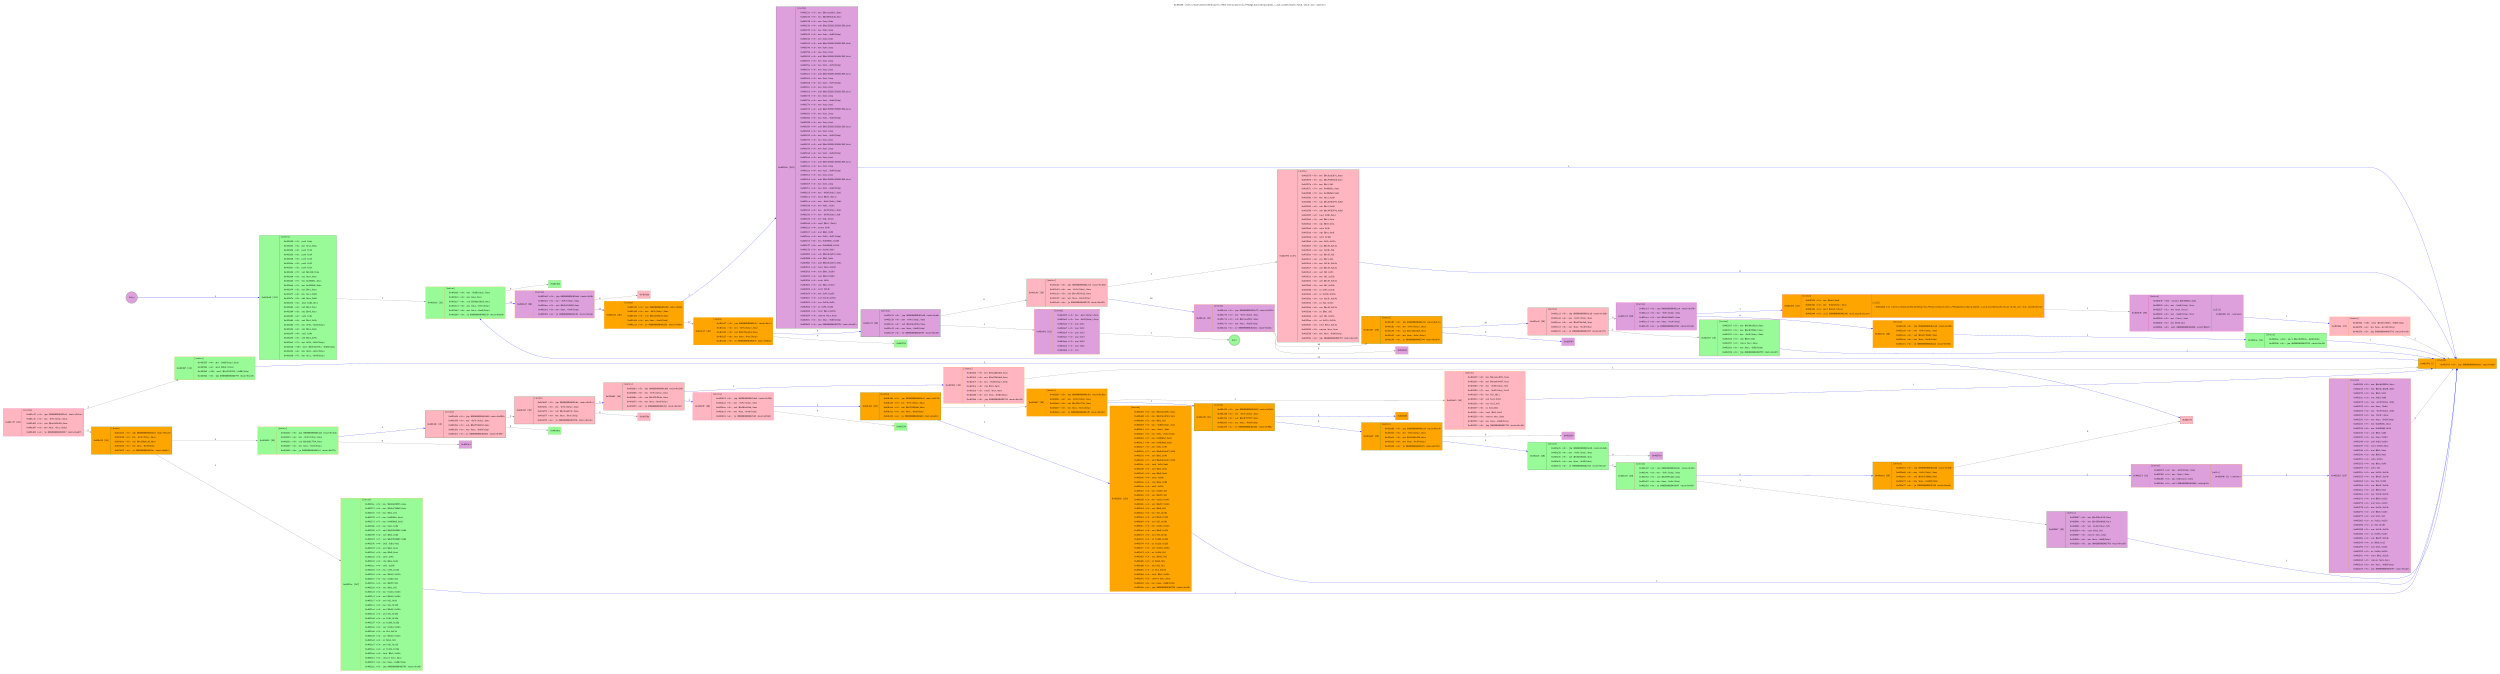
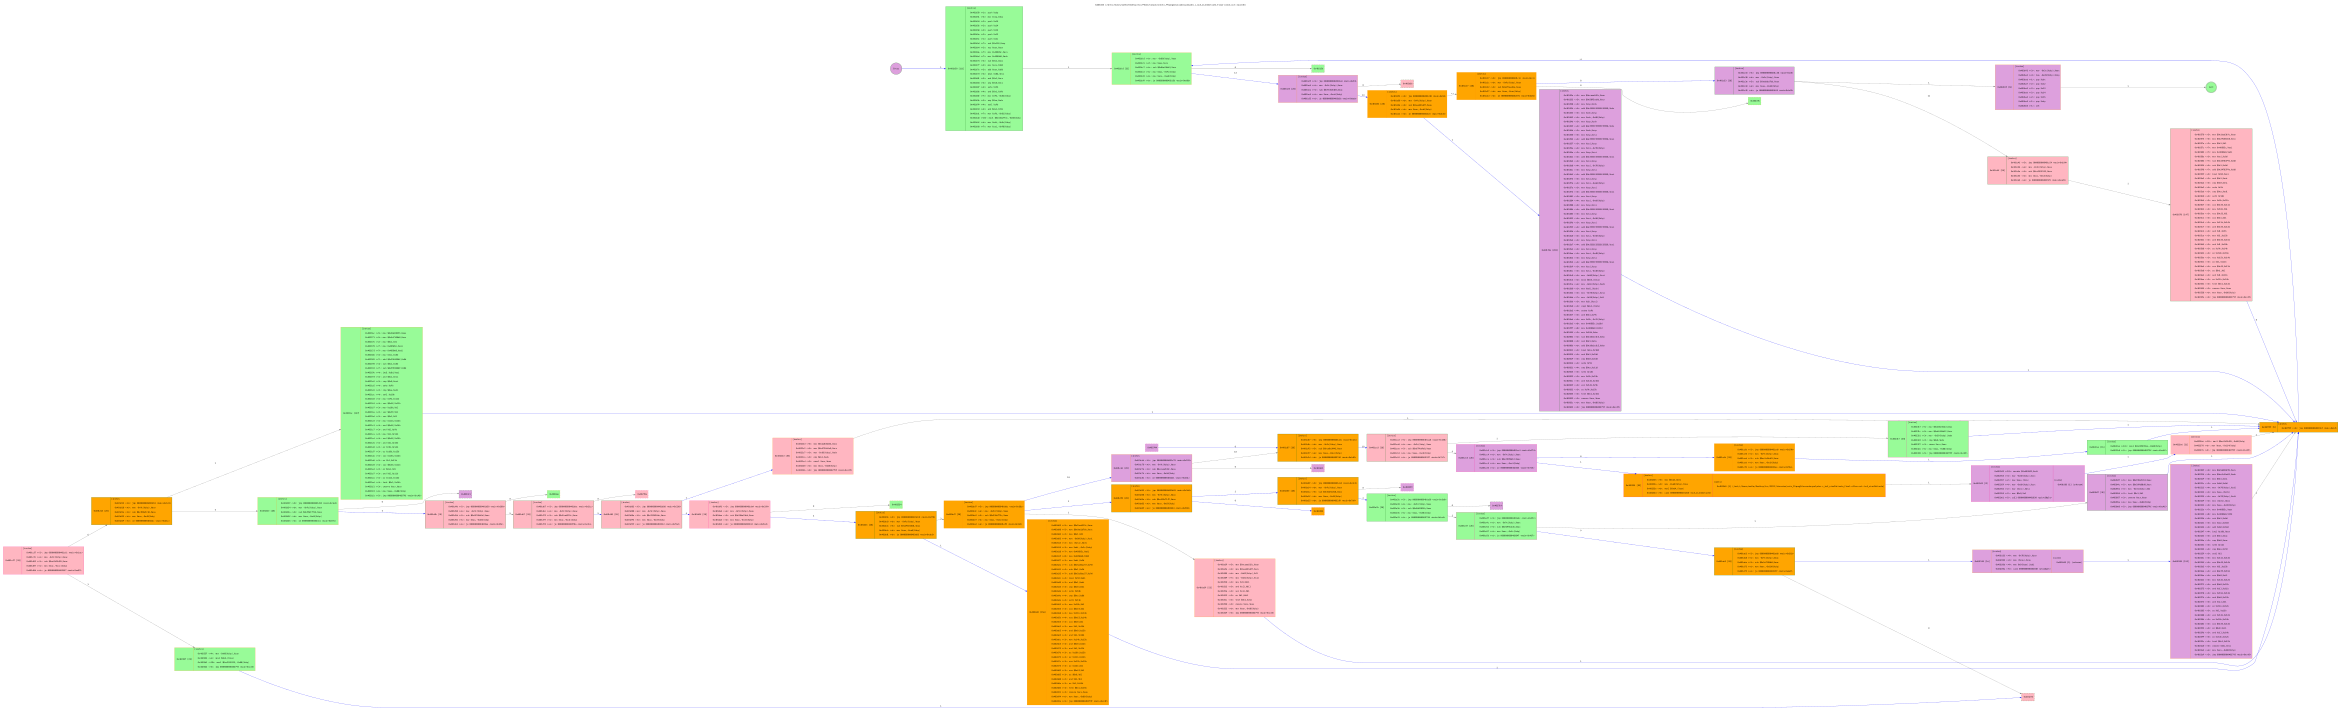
edge "0x401c4f [28]" -> "0x401c6b [28]": now "0x401dd7 [28]" -> "0x401c6b [28]"
edge "0x401c87 [28]" -> "0x402744": reversed
